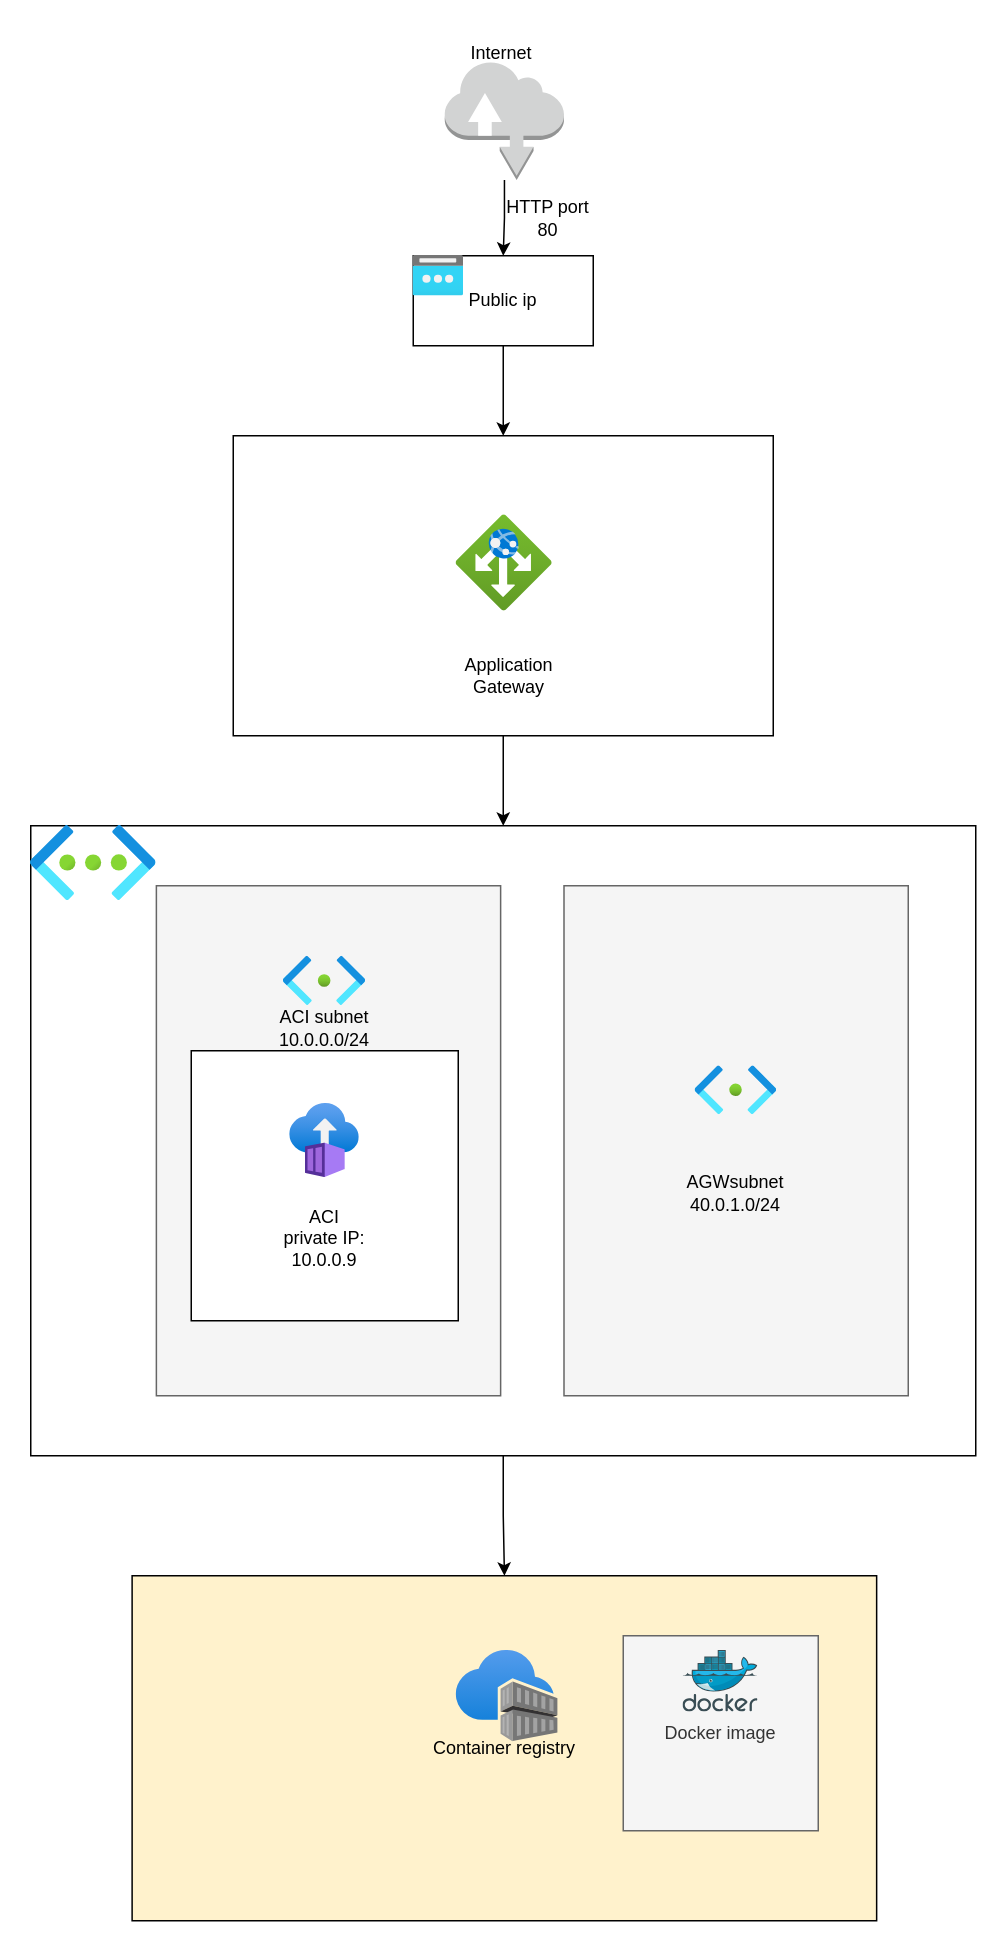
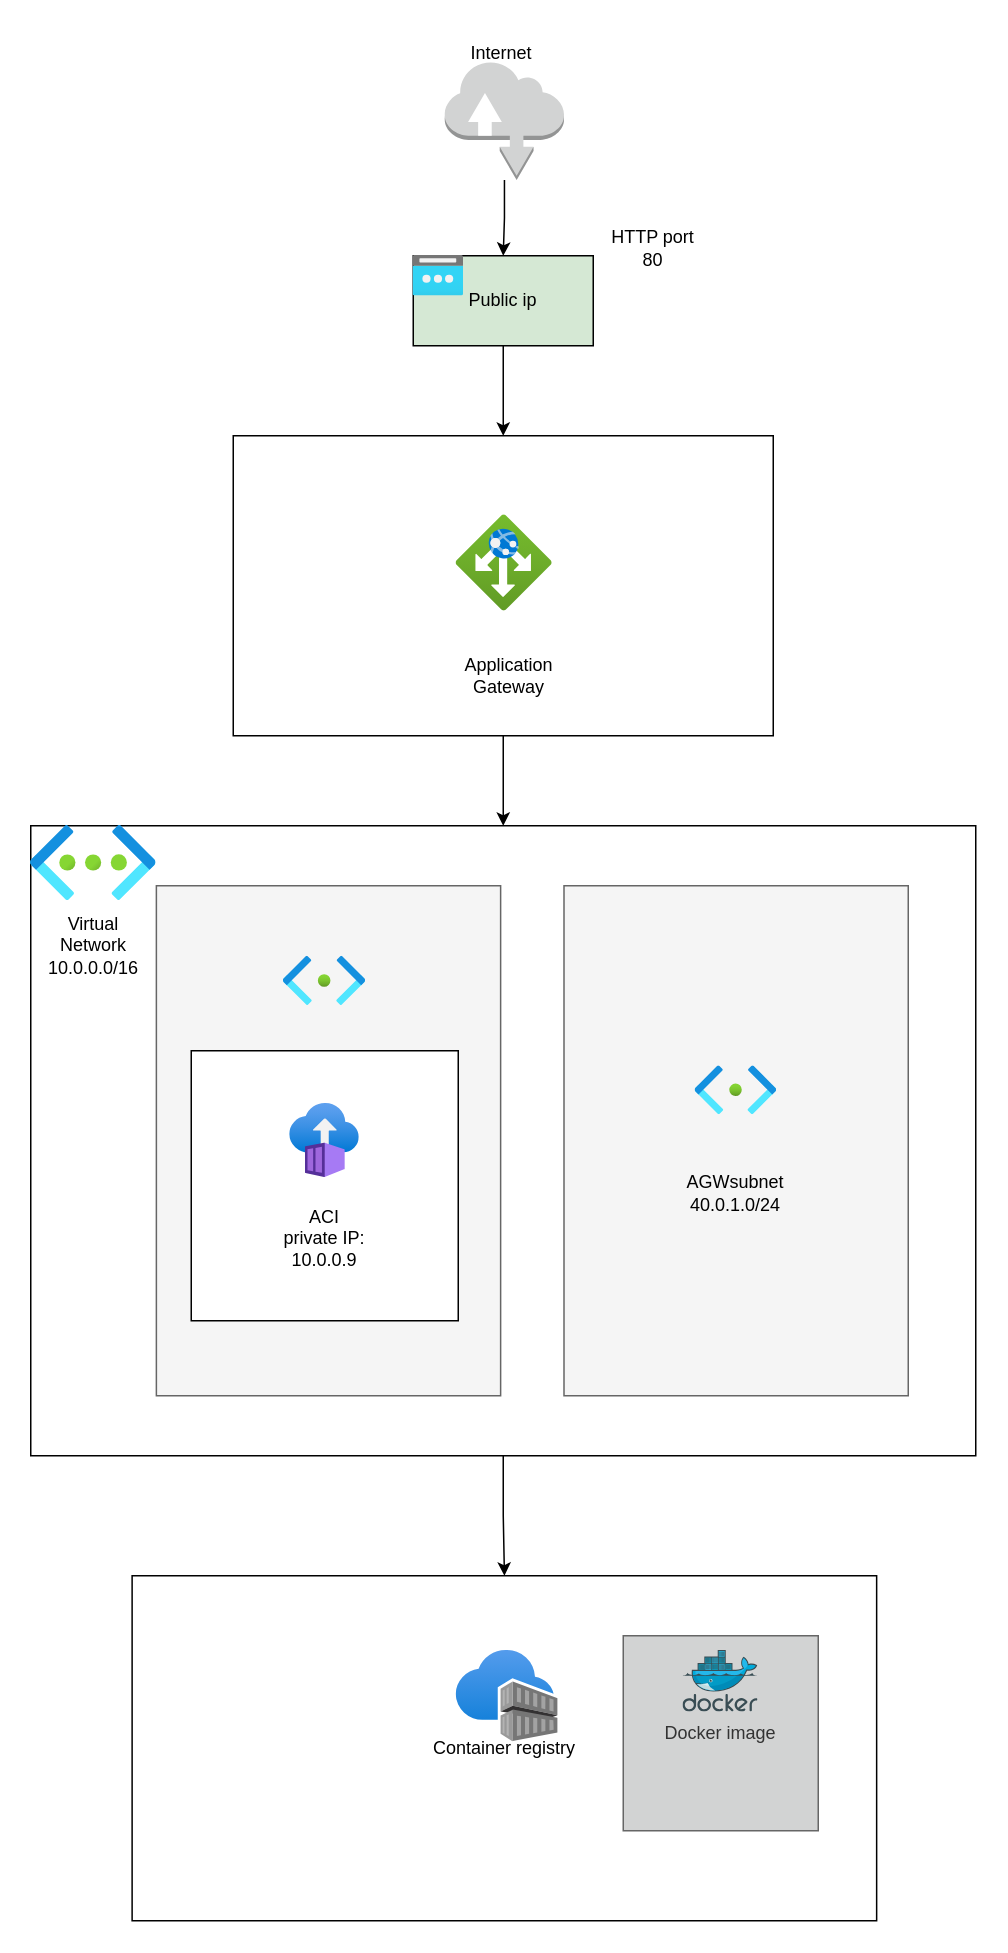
node "HTTP port 80": moved (548, 218) -> (653, 248)
node "Public ip": fillcolor #ffffff -> #d5e8d4
node "Virtual Network 10.0.0.0/16": added
node "ACI subnet 10.0.0.0/24": removed
node "Docker image": fillcolor #f5f5f5 -> #d2d3d3
node "Container registry": fillcolor #fff2cc -> #ffffff
